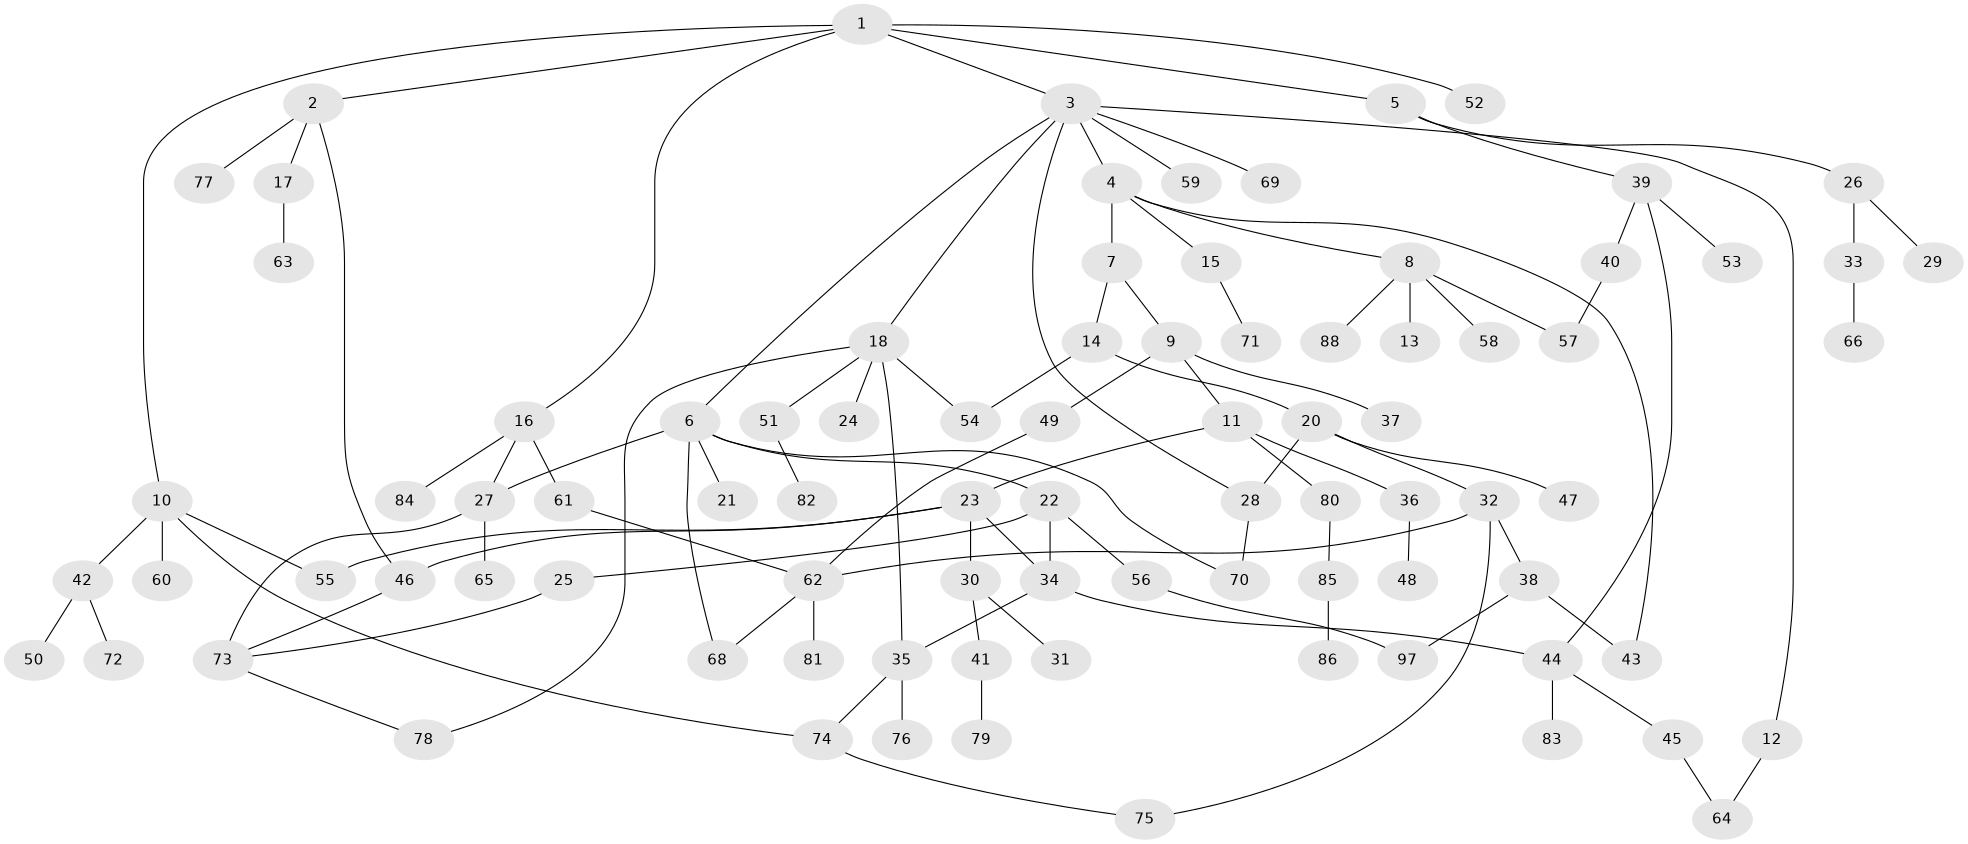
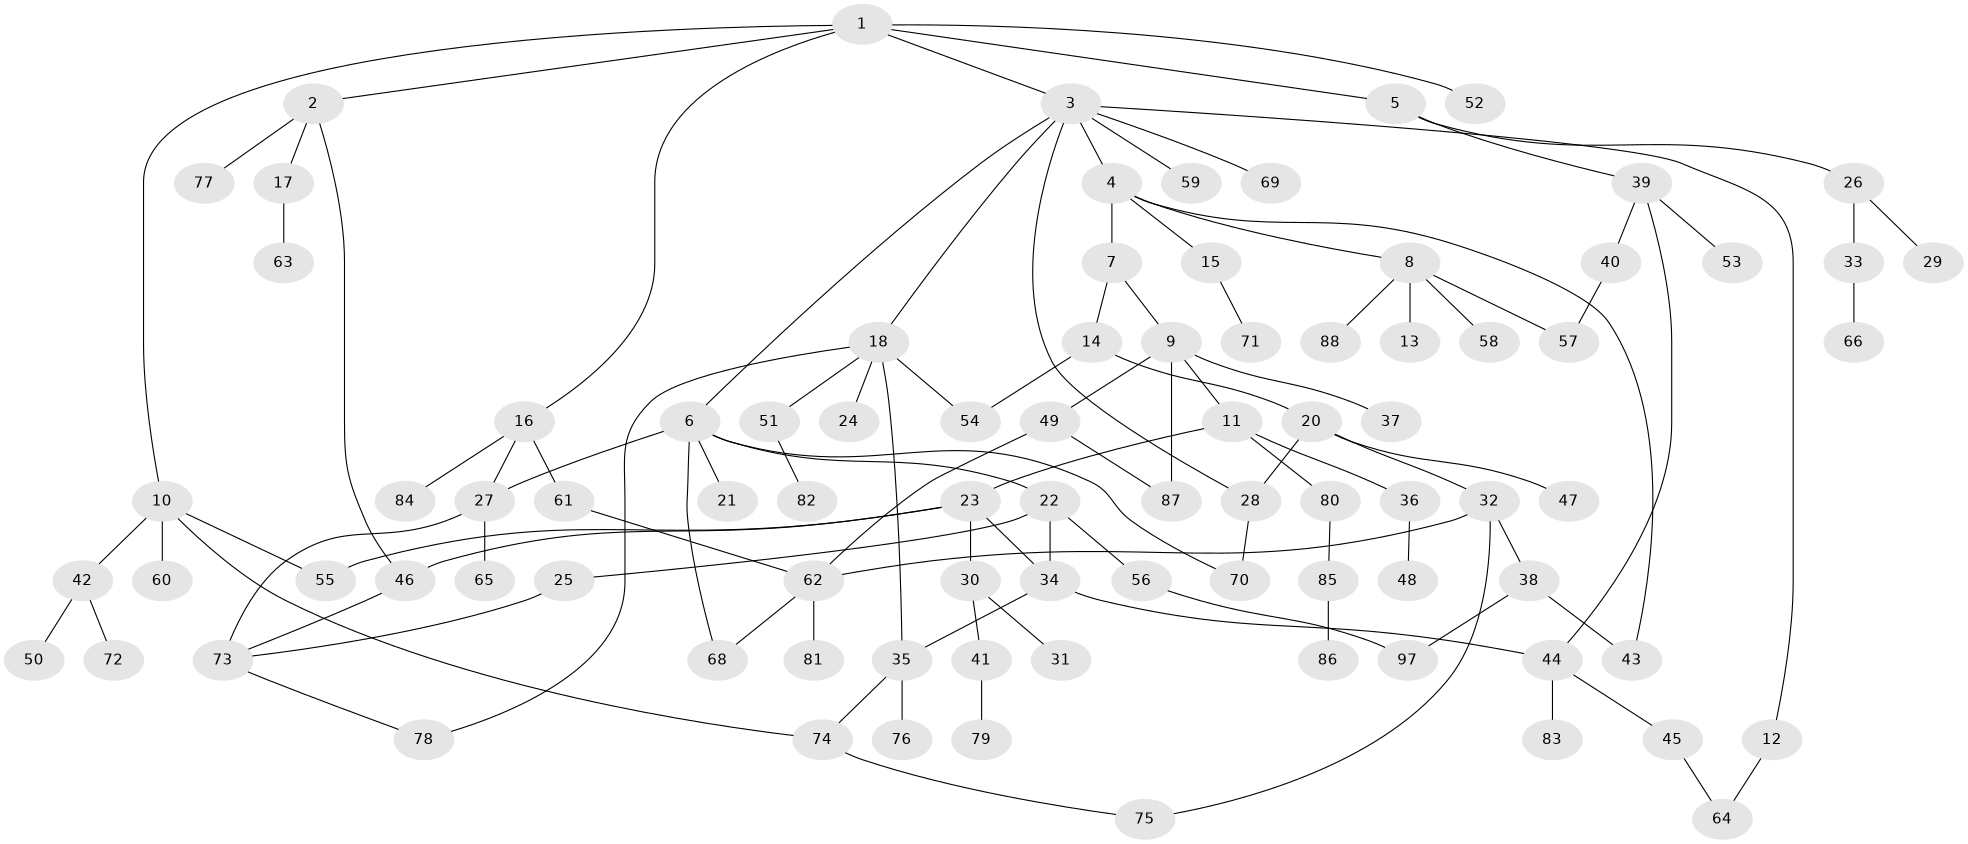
node "87": added
